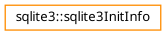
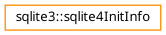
node "sqlite3::sqlite3InitInfo": label "sqlite3::sqlite3InitInfo" -> "sqlite3::sqlite4InitInfo"
